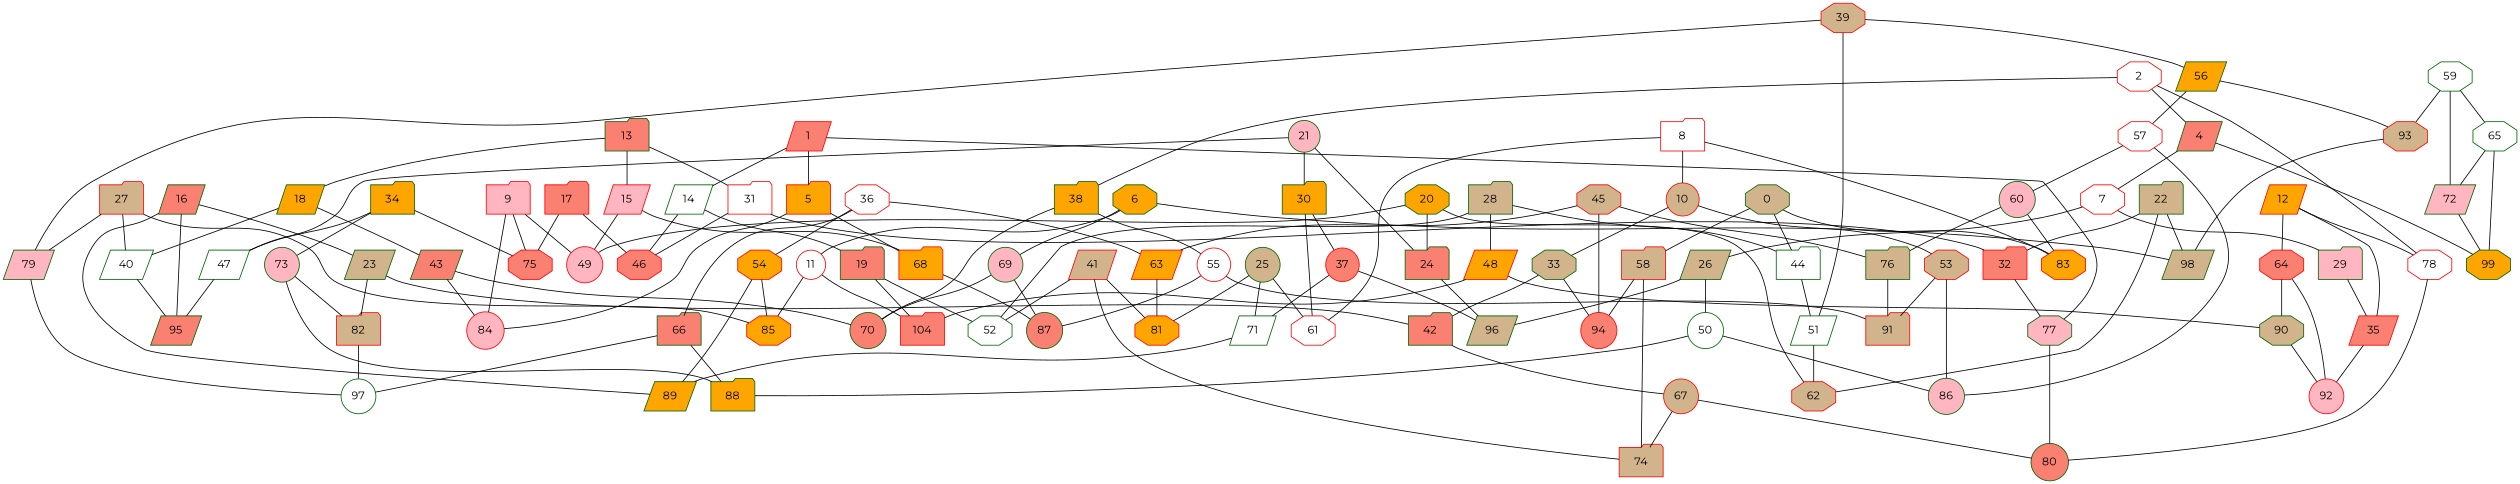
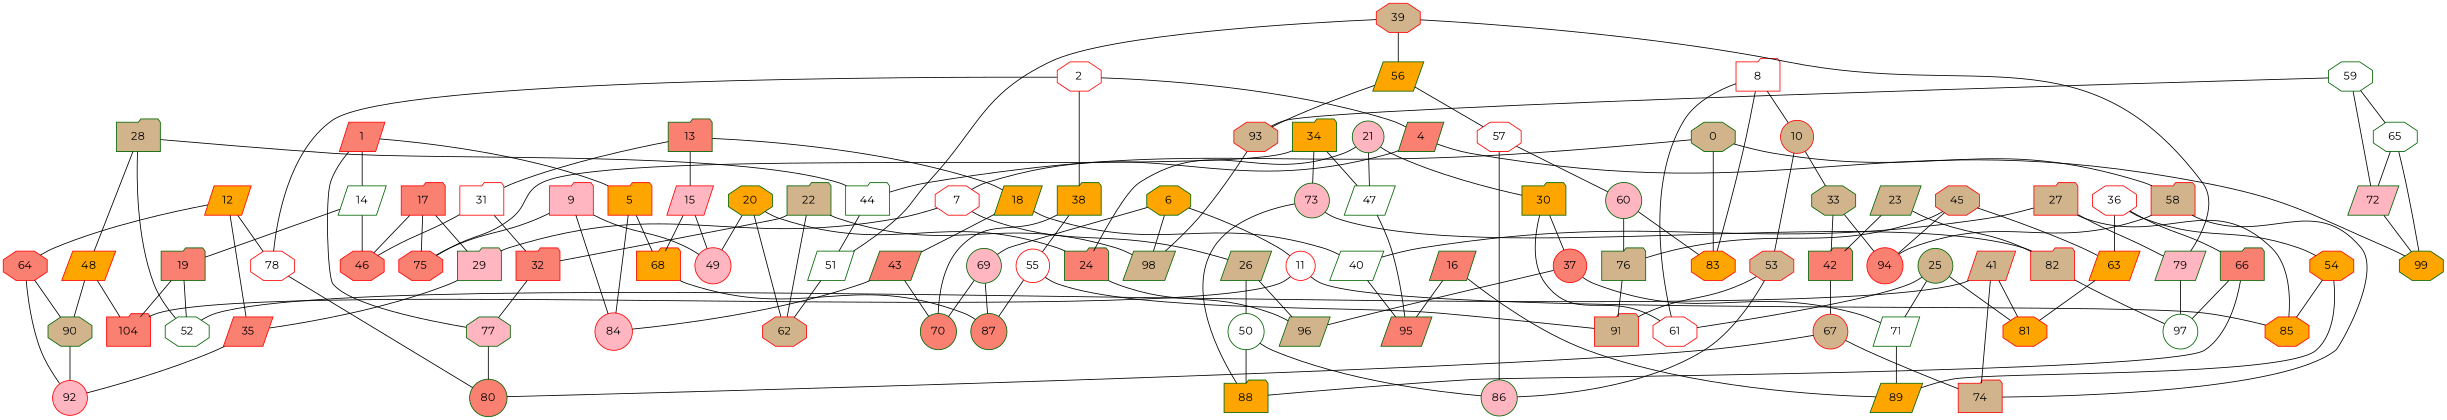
edge "16" -- "23": removed
edge "17" -- "29": added
